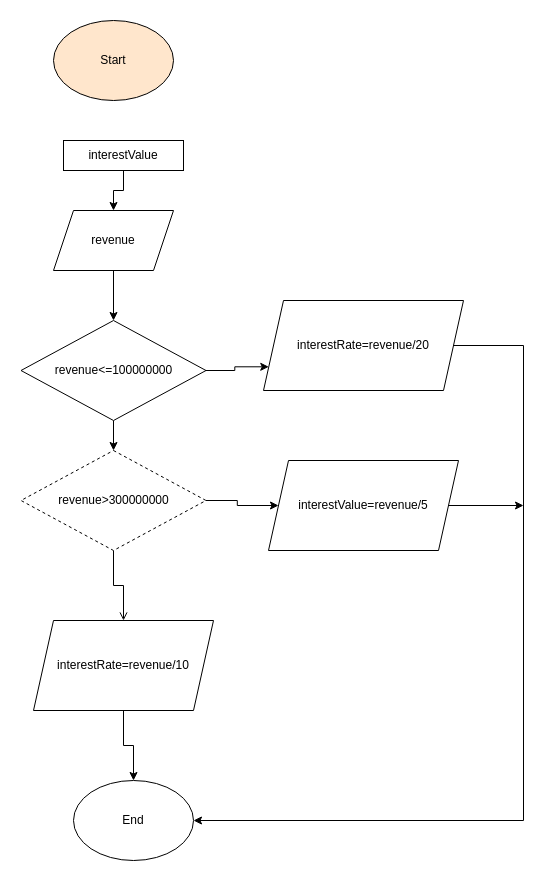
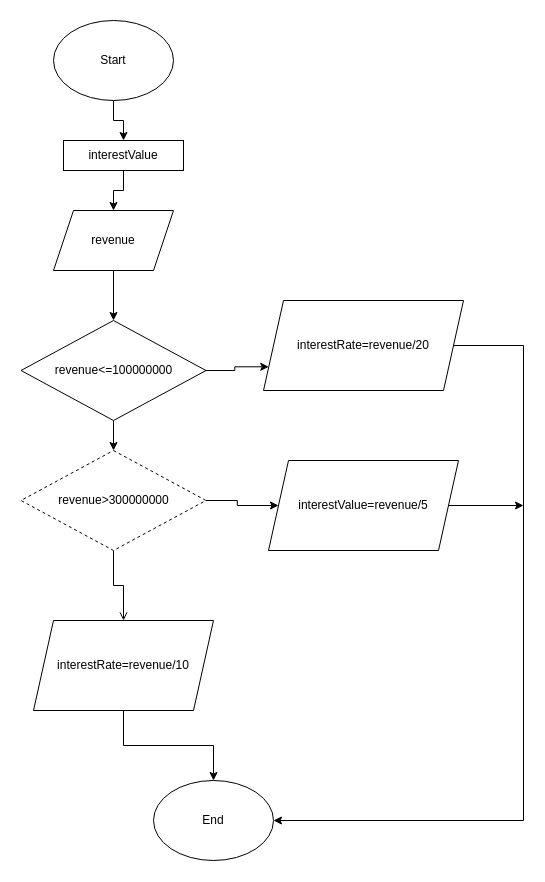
node "Start": fillcolor #ffe6cc -> #ffffff
edge "Start" -> "interestValue": added
node "End": moved (134, 821) -> (214, 821)
